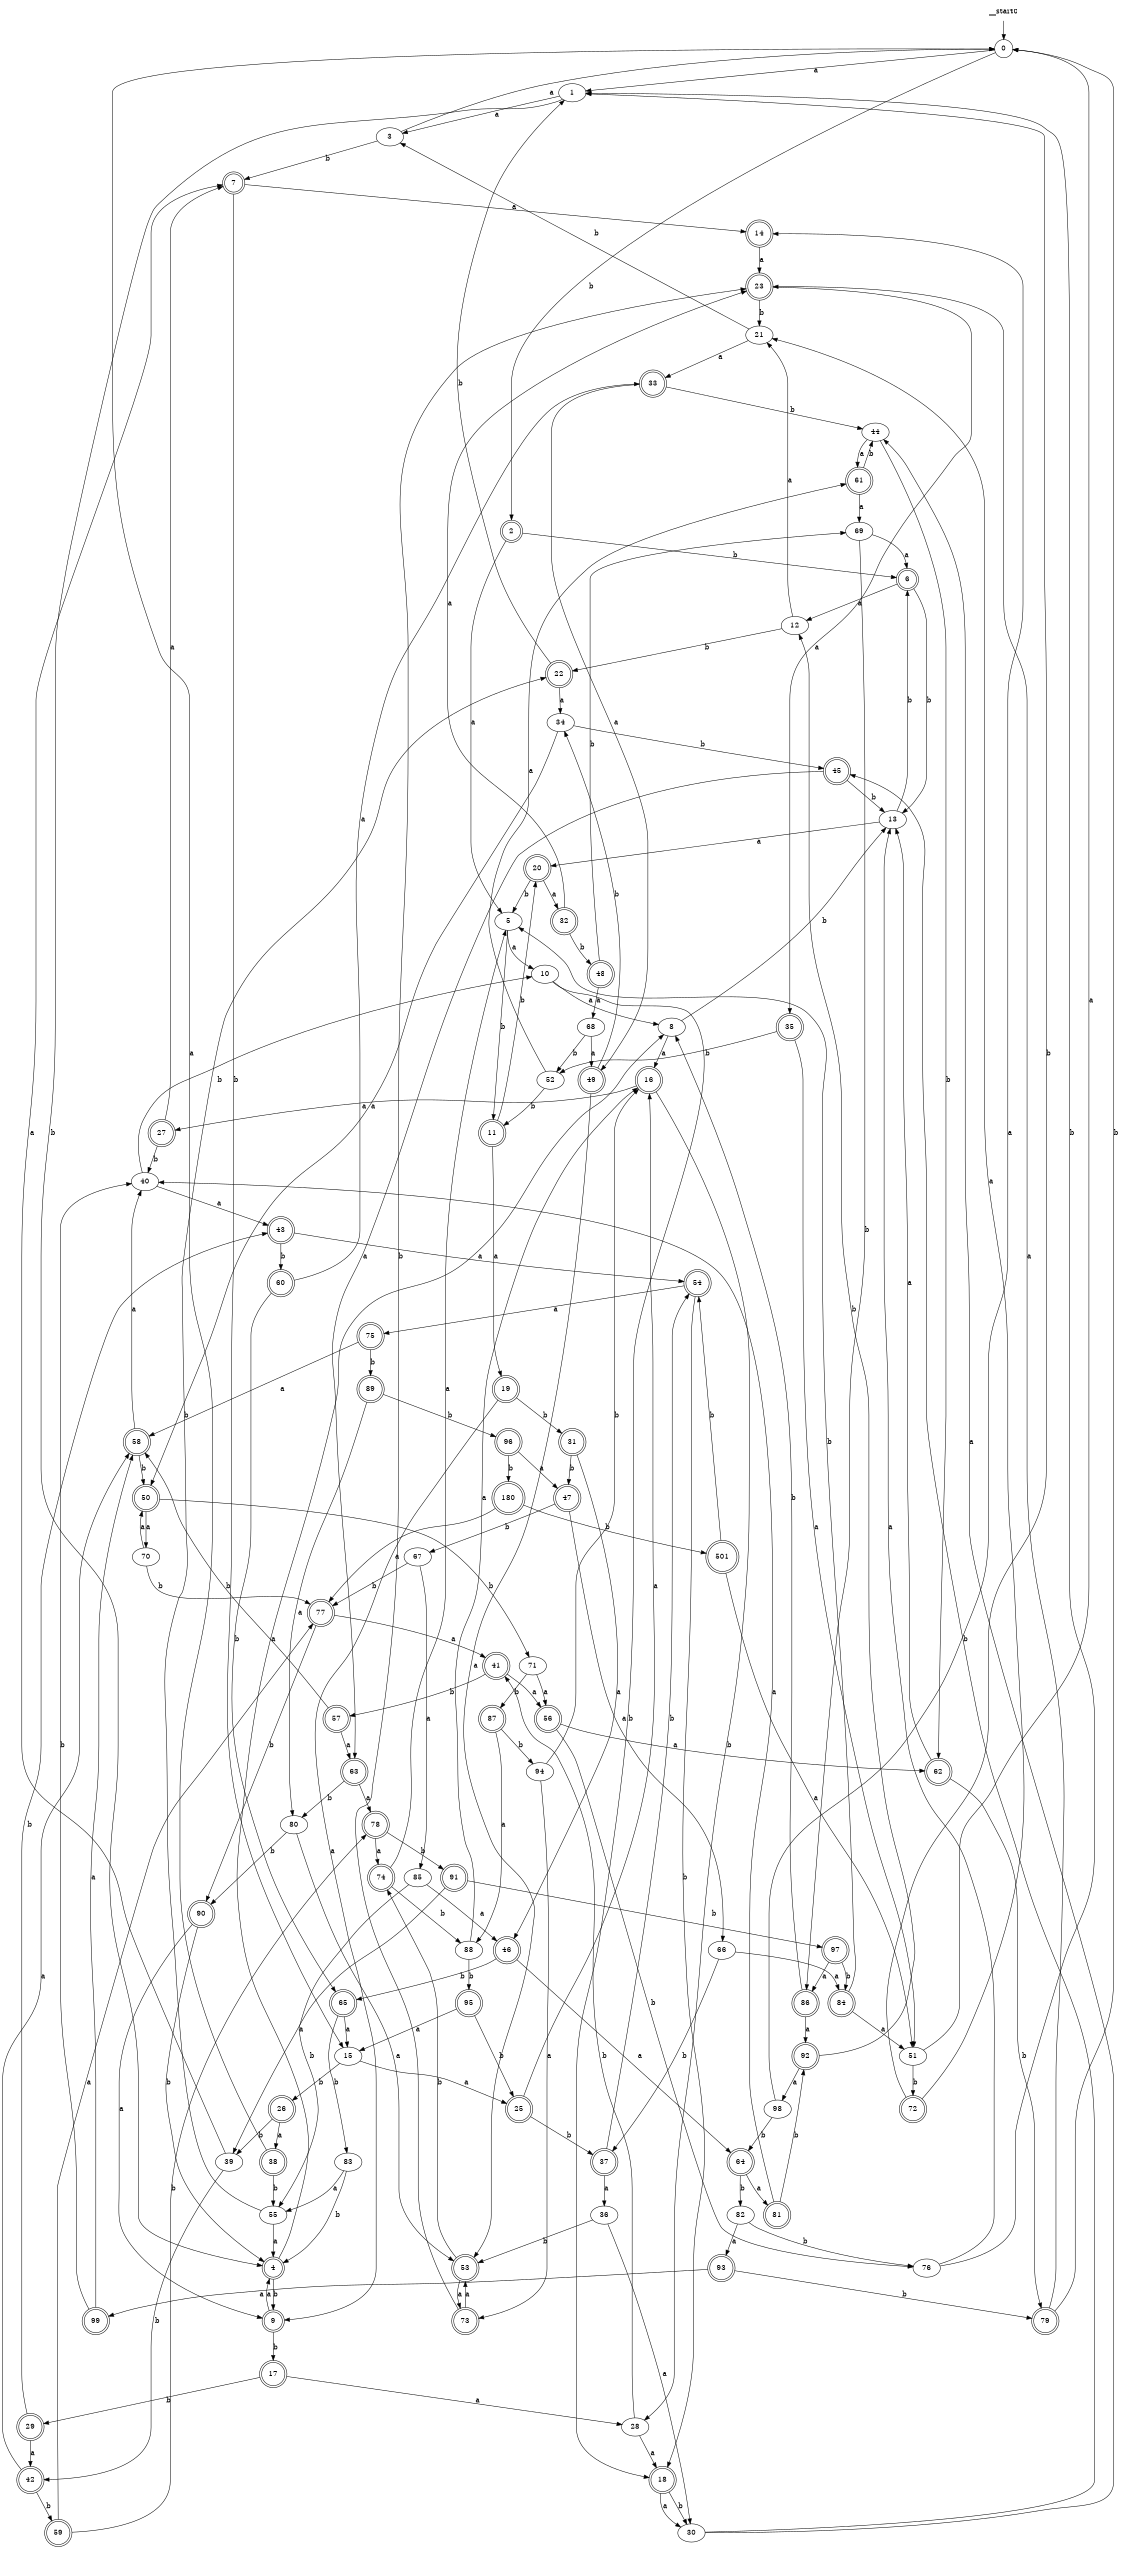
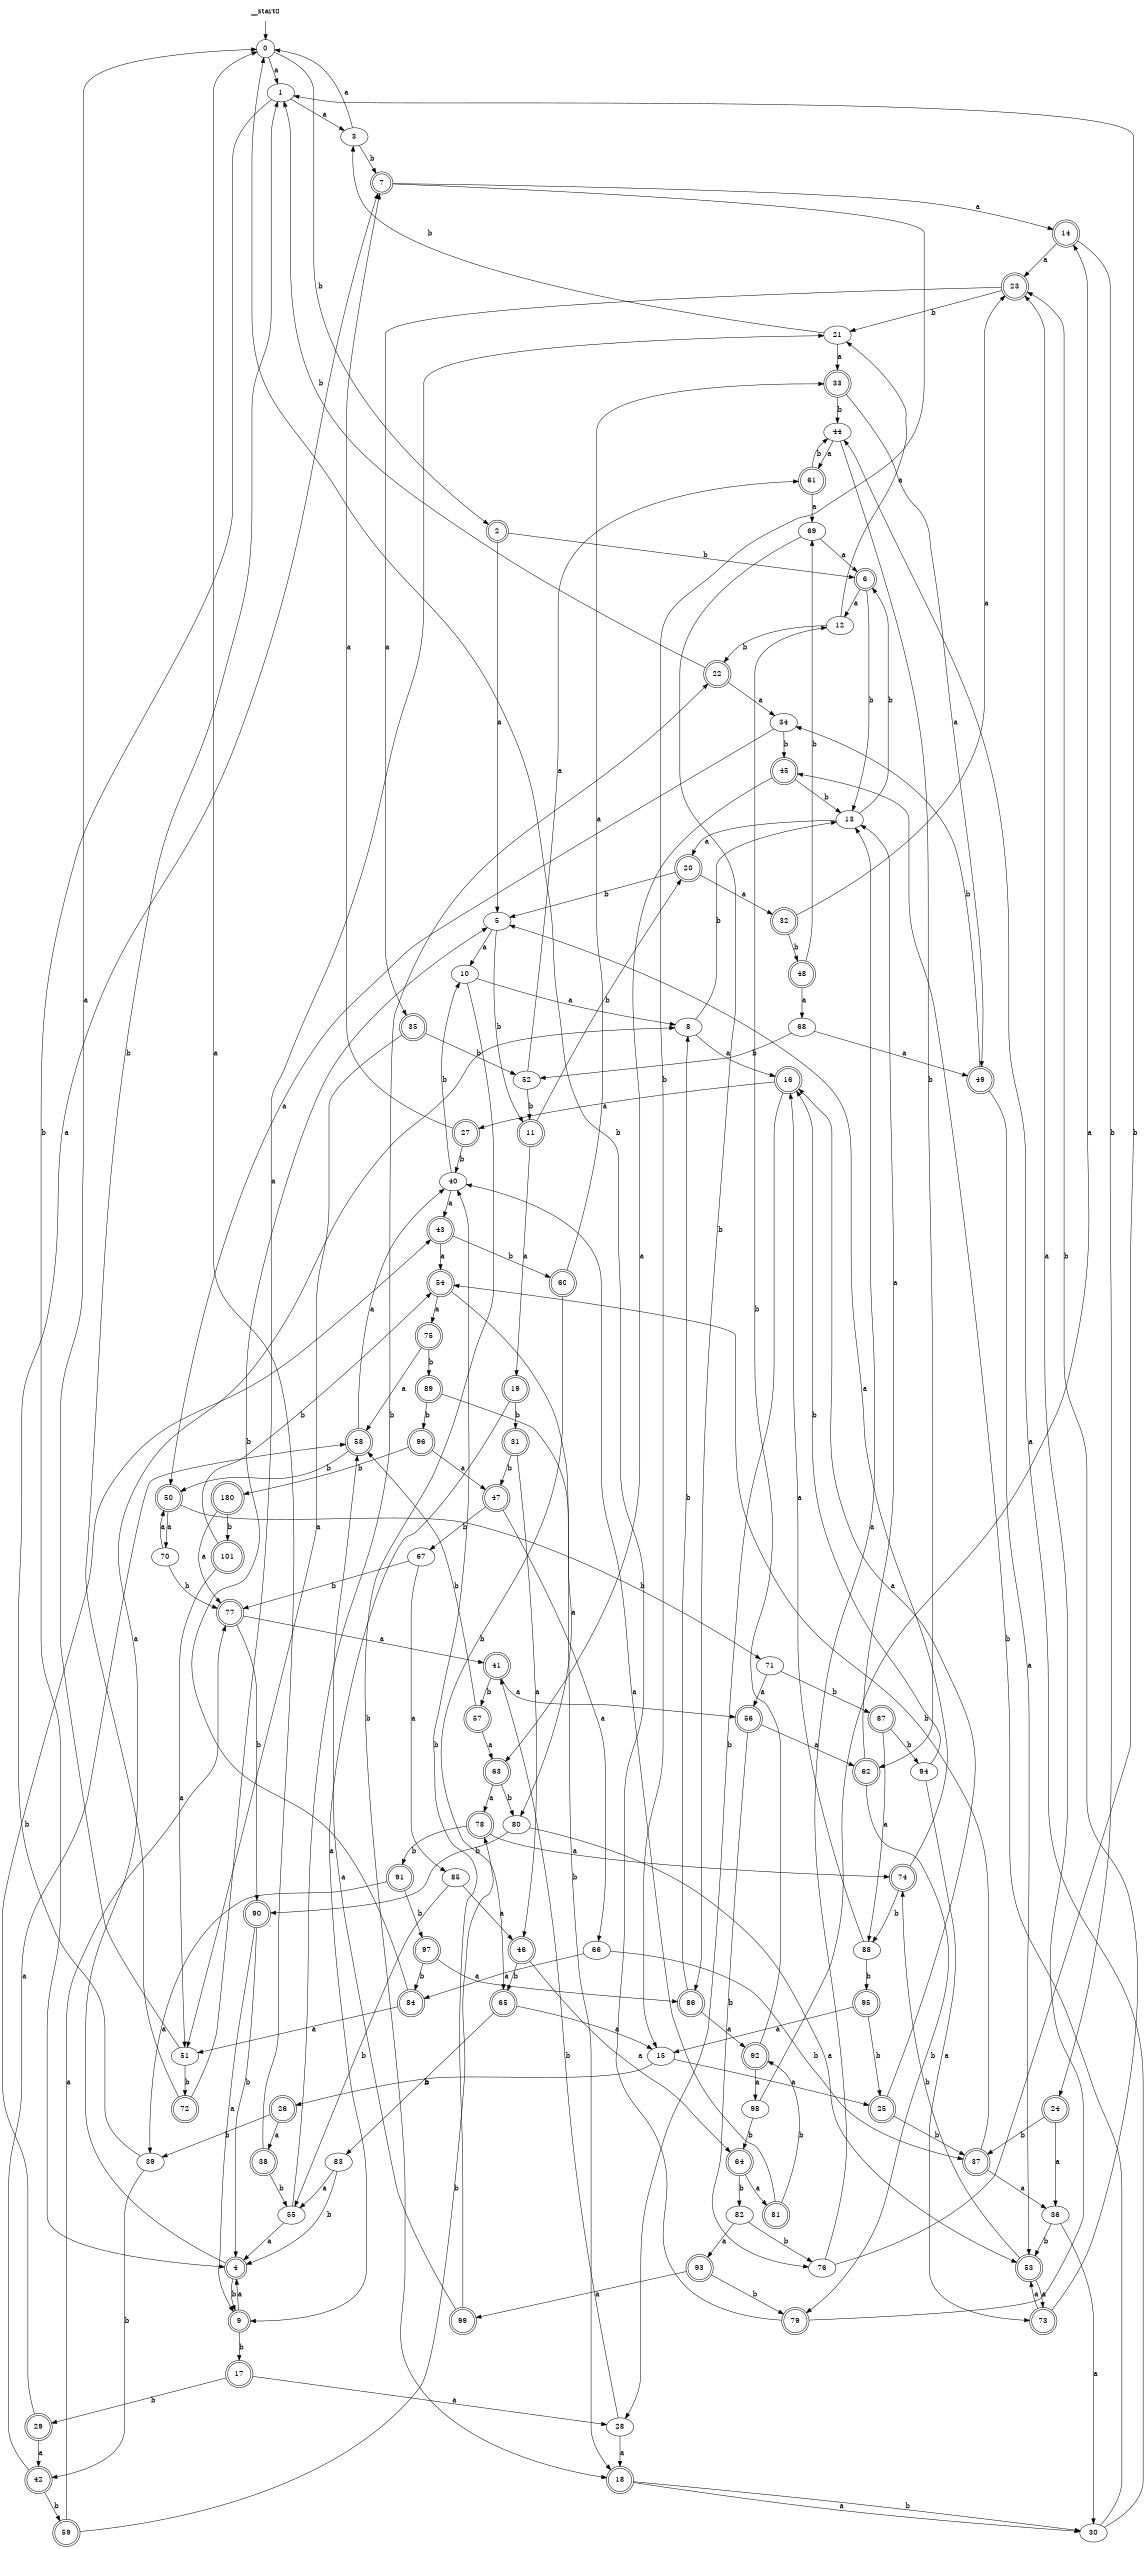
node "501": label "501" -> "101"
node "24": added
